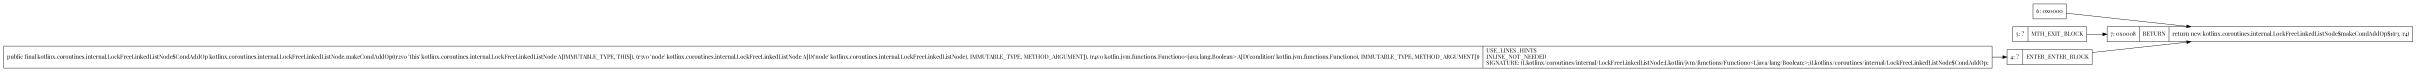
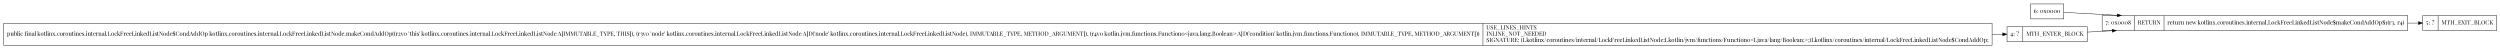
edge "5: ?" -> "7: 0x0008": reversed
node "4: ?": text "ENTER_ENTER_BLOCK" -> "MTH_ENTER_BLOCK"
